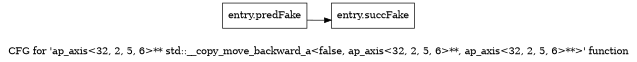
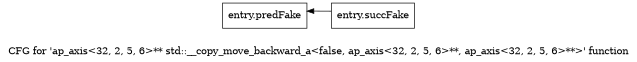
edge "entry.predFake" -> "entry.succFake": reversed
